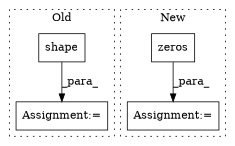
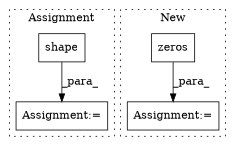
cluster "Old": label "Old" -> "Assignment"
